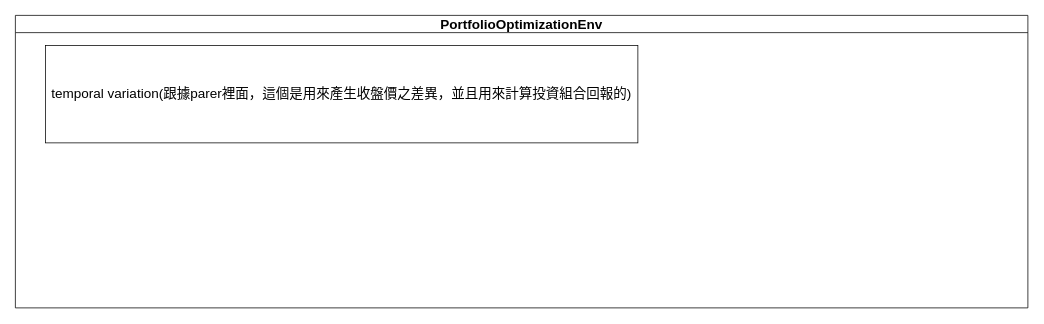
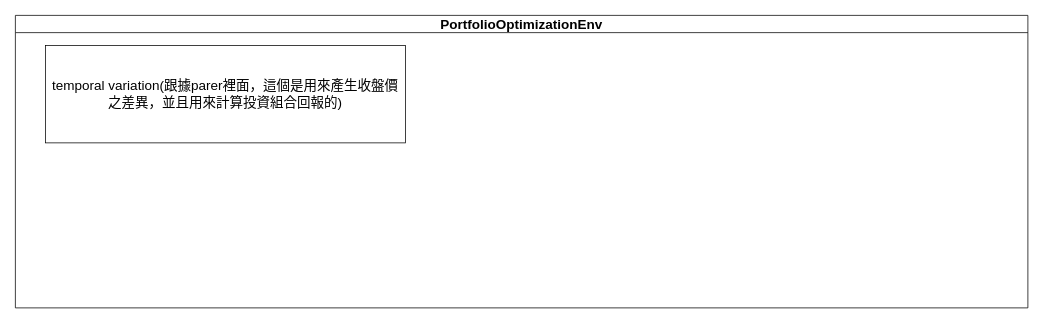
node "temporal variation(跟據parer裡面，這個是用來產生收盤價之差異，並且用來計算投資組合回報的)": size 593x98 -> 360x98
